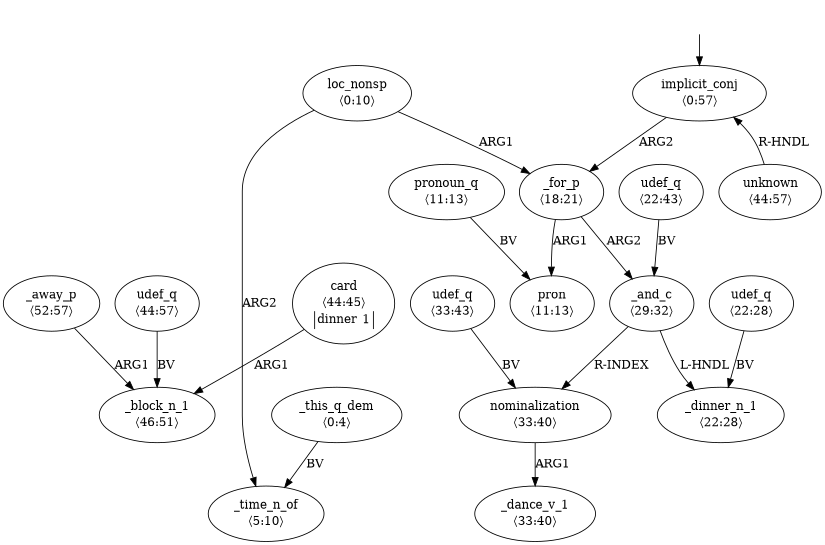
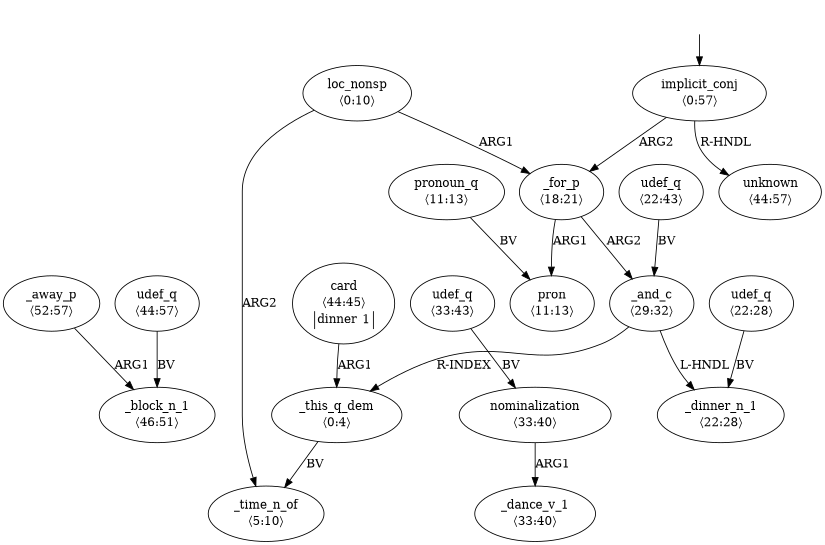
edge "unknown" -> "implicit_conj": reversed
edge "_and_c" -> "nominalization": now "_and_c" -> "_this_q_dem"
edge "card" -> "_block_n_1": now "card" -> "_this_q_dem"
